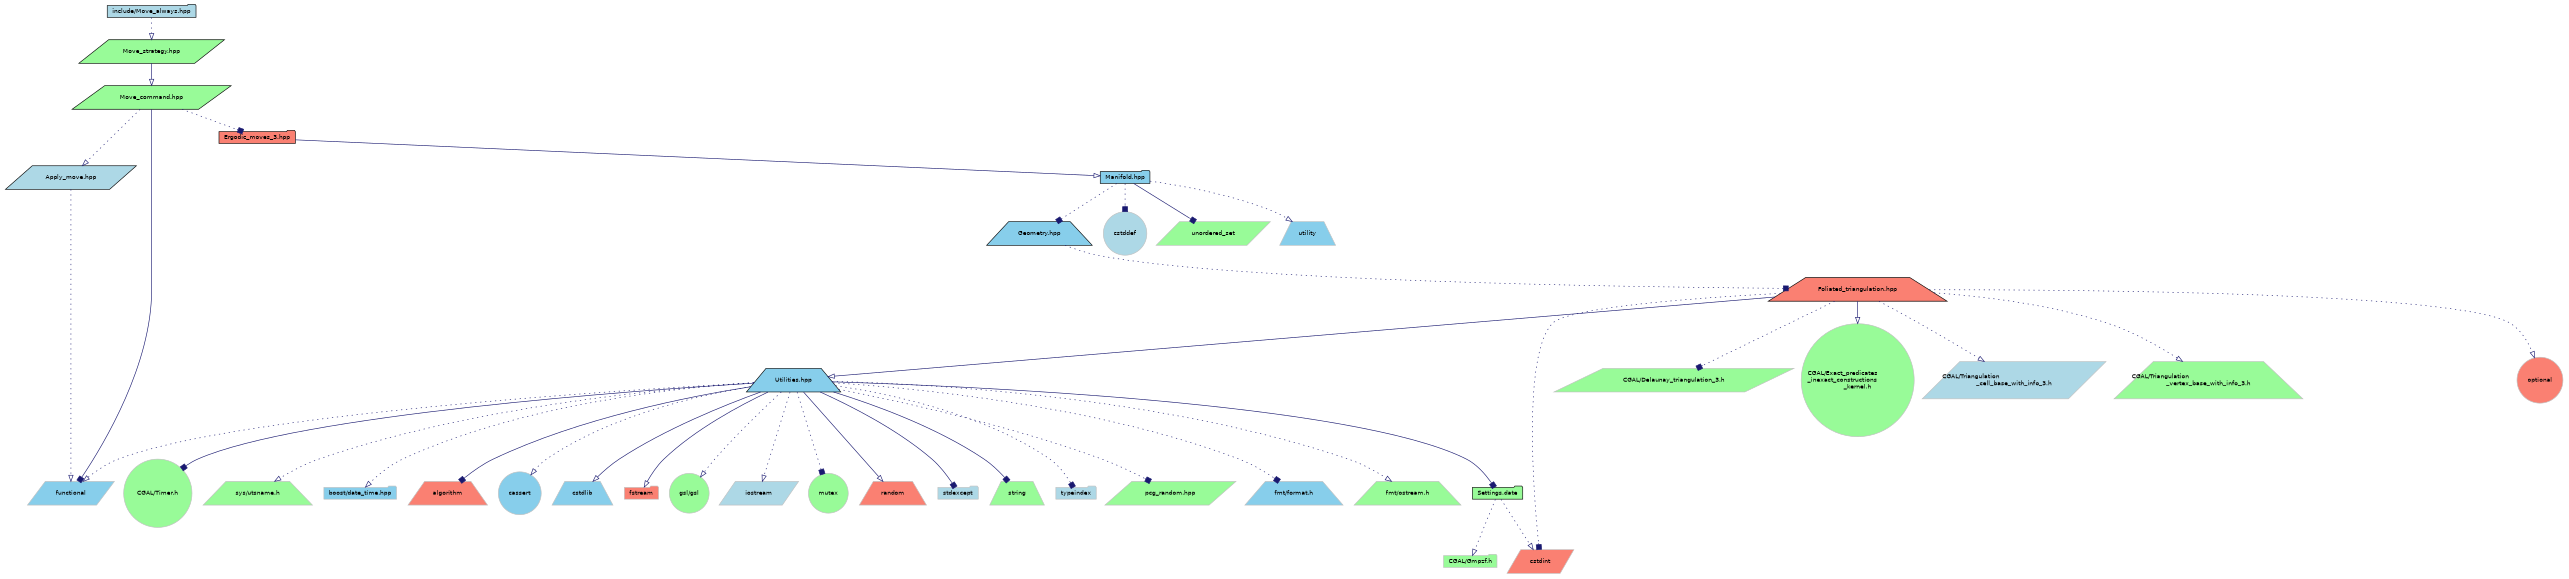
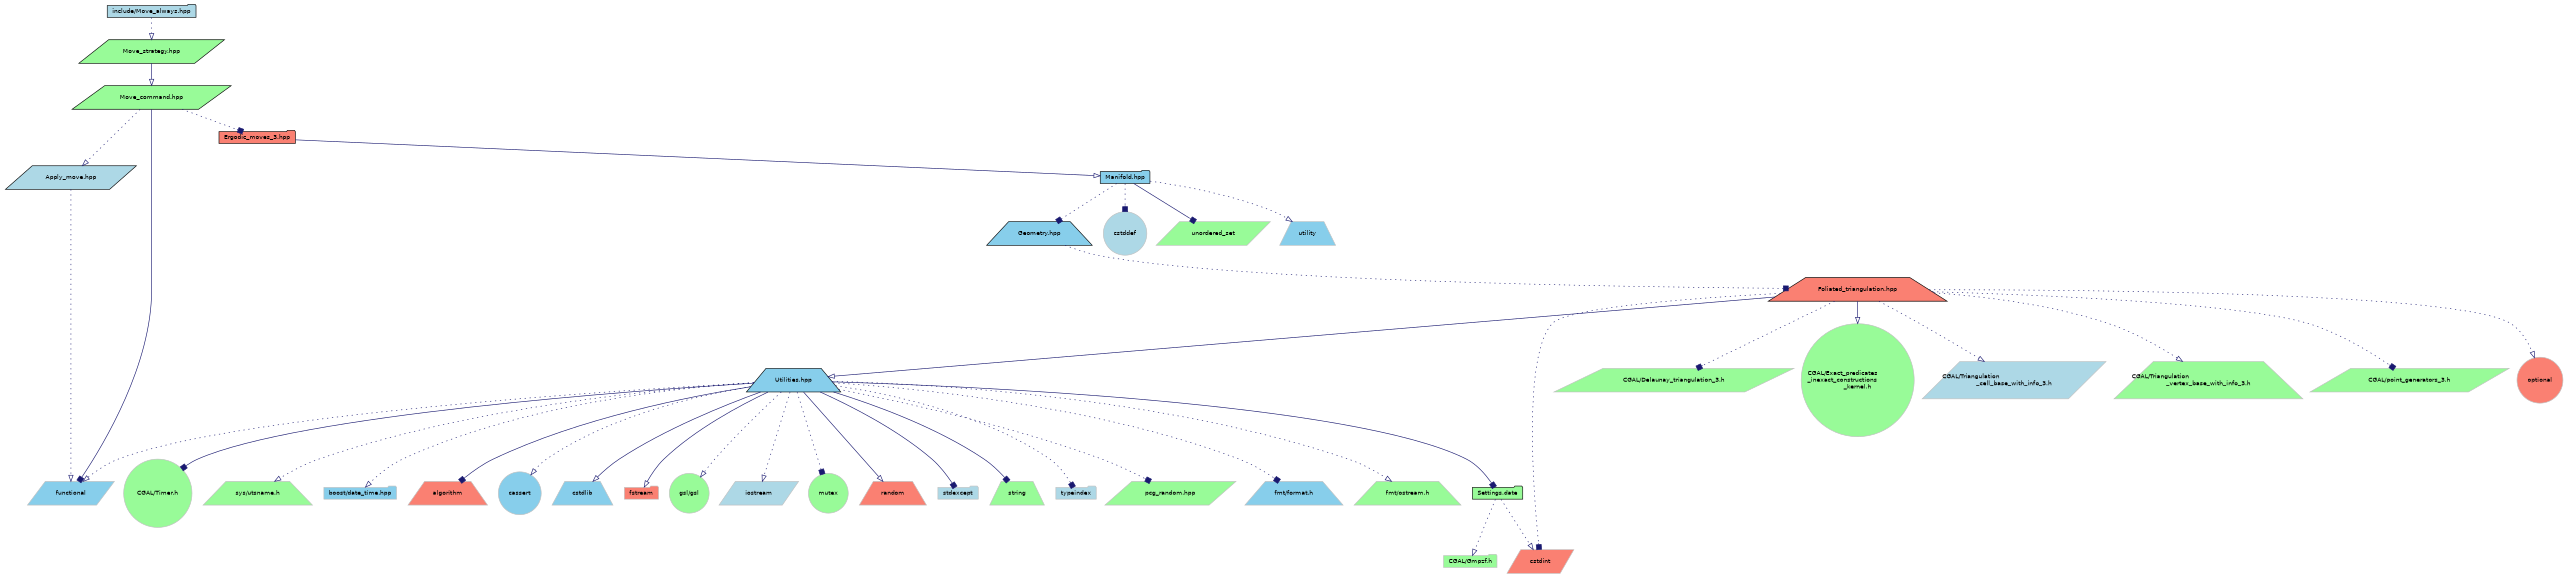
node "CGAL/point_generators_3.h": added
